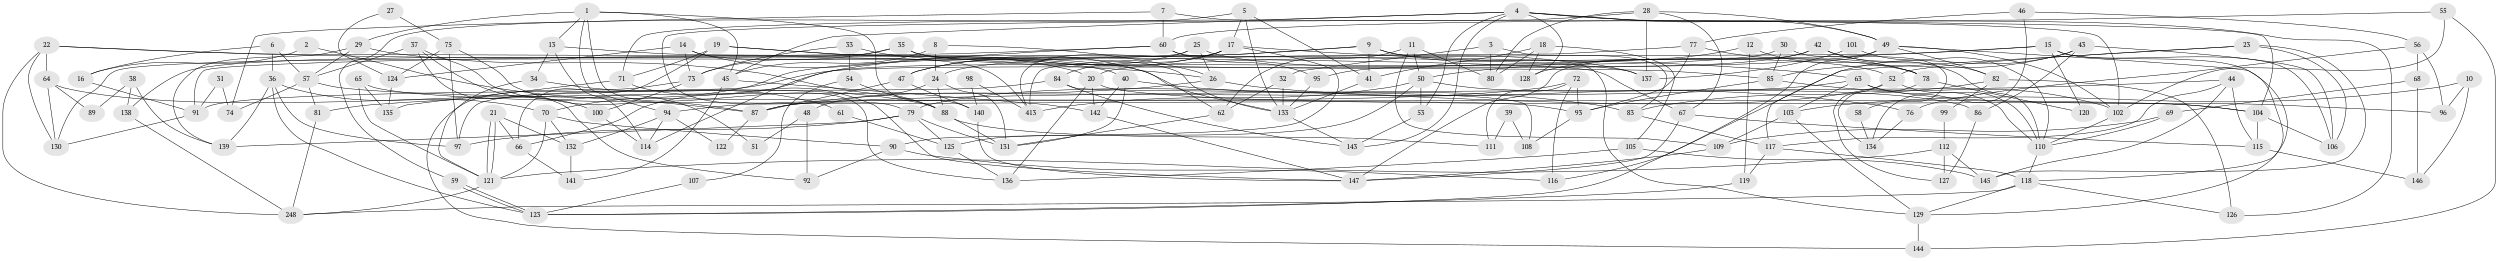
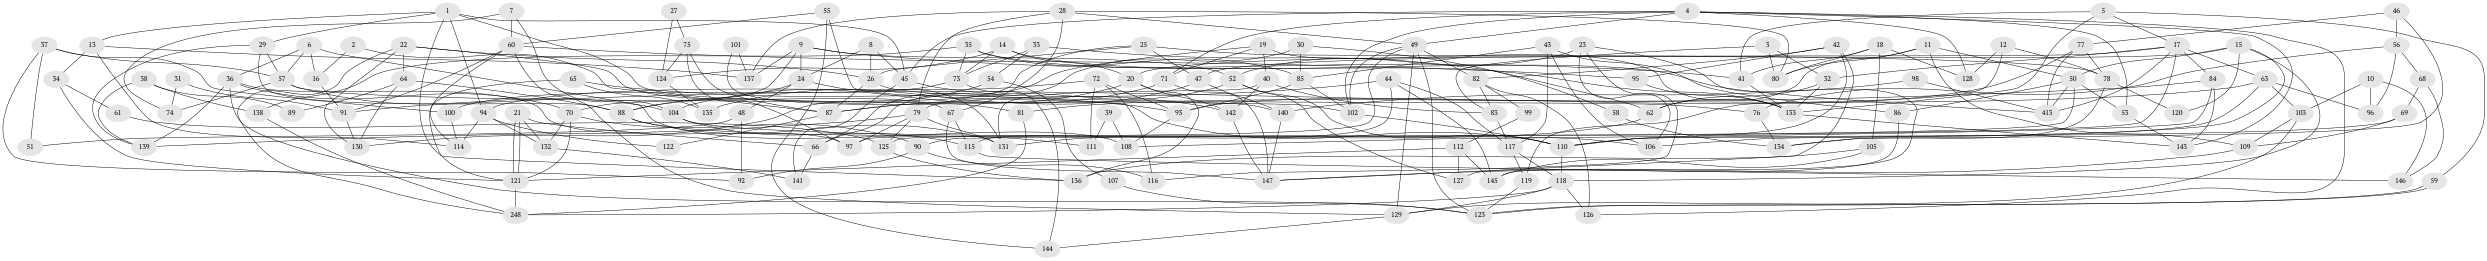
edge "17" -- "32": added
edge "6" -- "108": added
